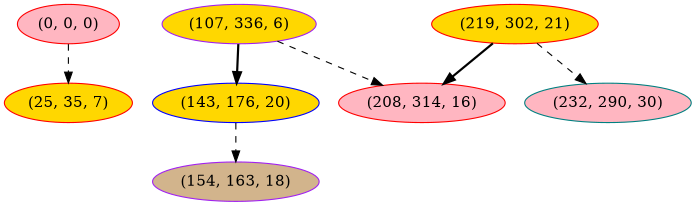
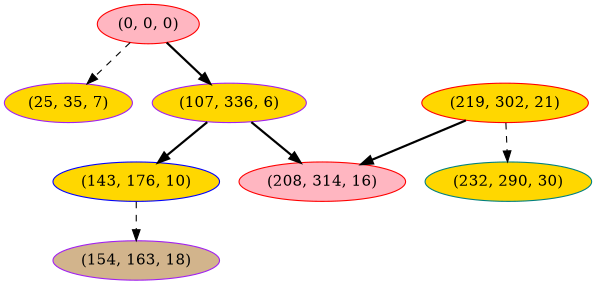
edge "(0, 0, 0)" -> "(107, 336, 6)": added
edge "(107, 336, 6)" -> "(208, 314, 16)": style dashed -> bold
node "(25, 35, 7)": color red -> purple
node "(143, 176, 20)": label "(143, 176, 20)" -> "(143, 176, 10)"
node "(232, 290, 30)": fillcolor lightpink -> gold
